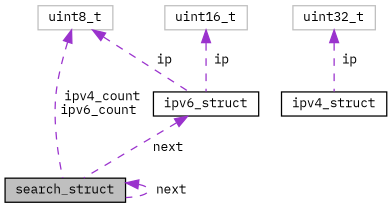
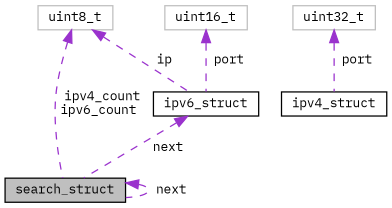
edge "ipv6_struct" -> "uint16_t": label " ip" -> " port"
edge "ipv4_struct" -> "uint32_t": label " ip" -> " port"
